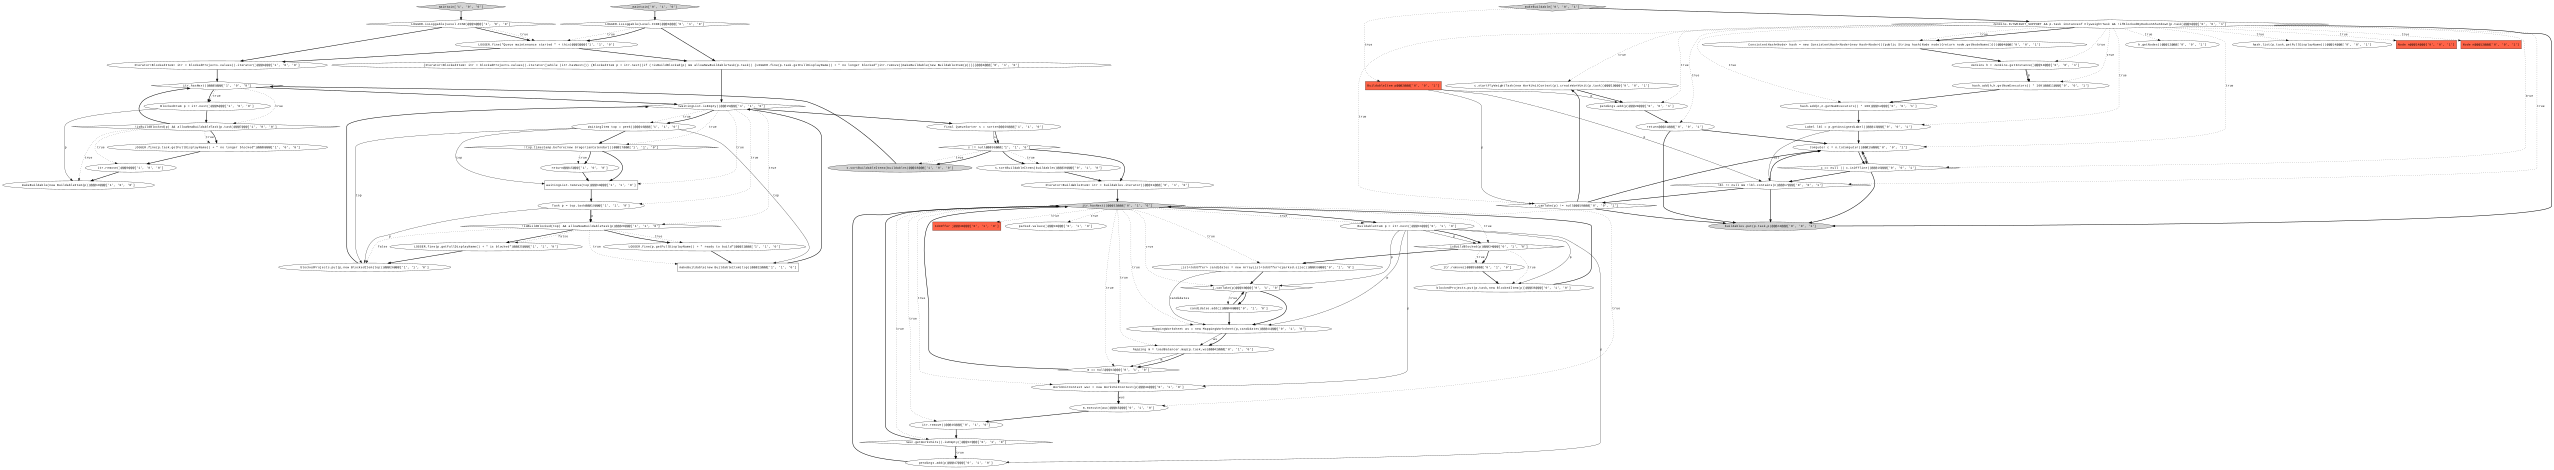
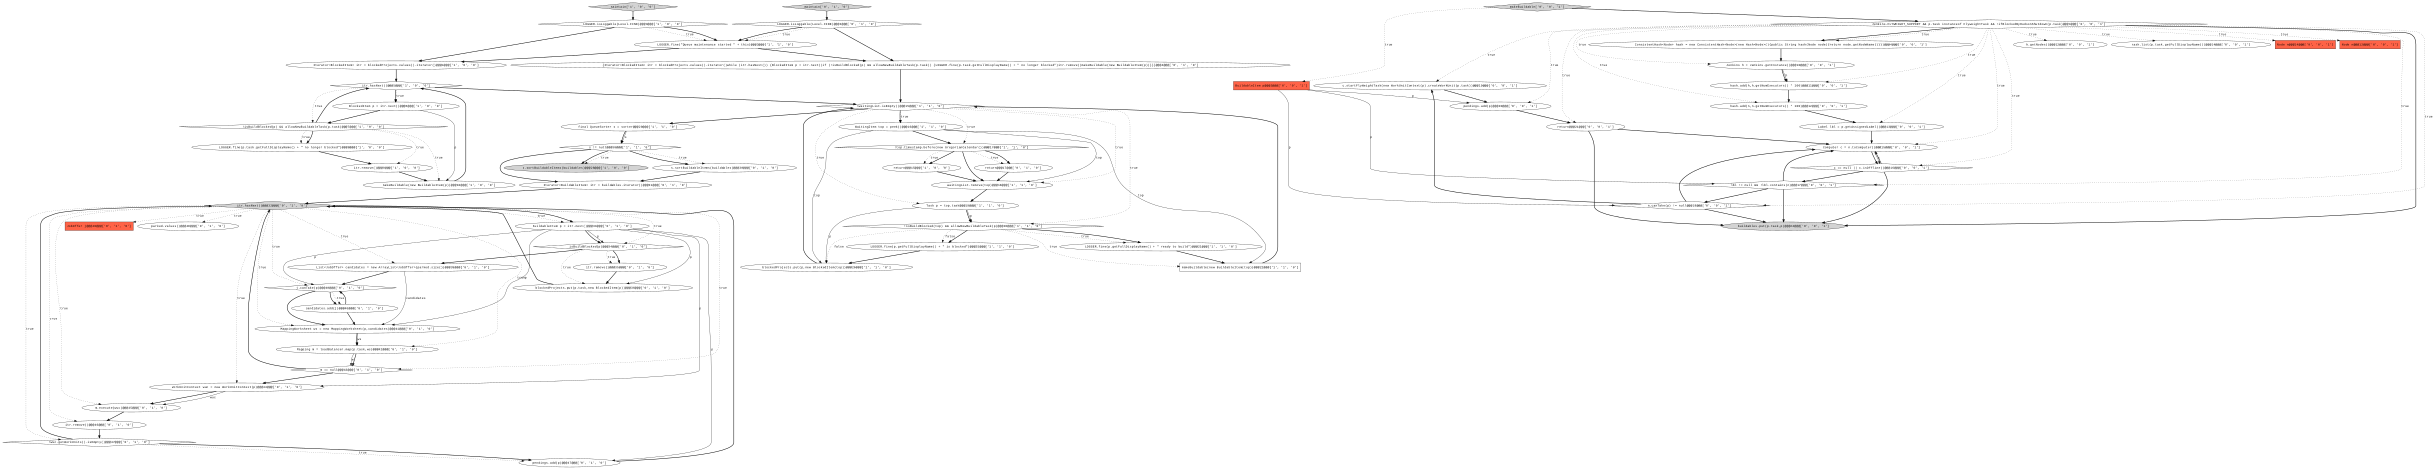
edge "s.sortBuildableItems(buildables)@@@28@@@['1', '0', '0']" -> "itr.hasNext()@@@5@@@['1', '0', '0']": now "makeBuildable(new BuildableItem(p))@@@10@@@['1', '0', '0']" -> "itr.hasNext()@@@5@@@['1', '0', '0']"
edge "Label lbl = p.getAssignedLabel()@@@13@@@['0', '0', '1']" -> "lbl != null && !lbl.contains(n)@@@17@@@['0', '0', '1']": removed, label "lbl"
node "return@@@17@@@['0', '1', '0']": added
node "waitingList.remove(top)@@@18@@@['1', '1', '0']": shape box -> ellipse
